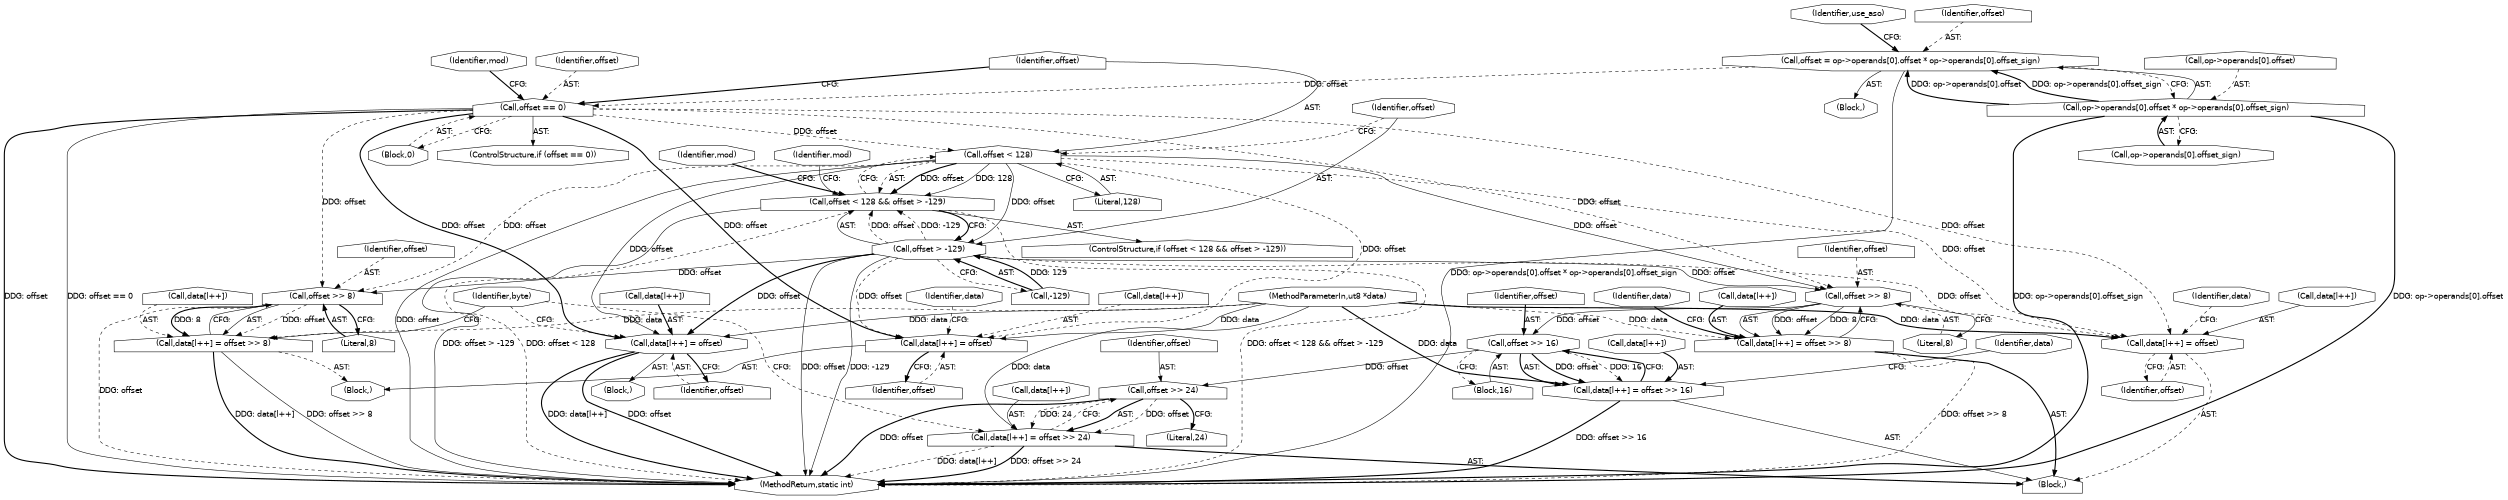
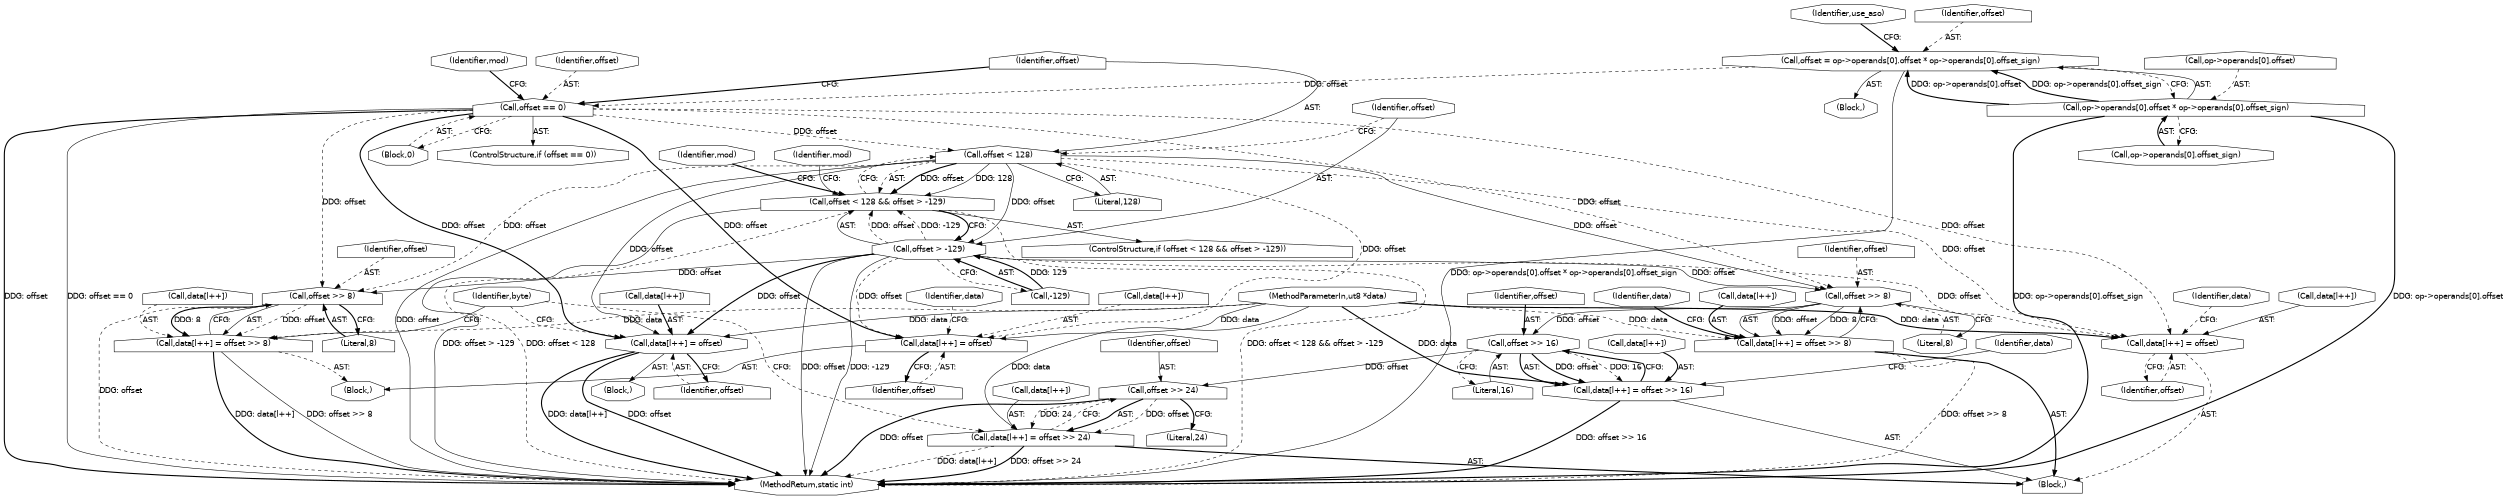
node "(Block,16)": label "(Block,16)" -> "(Literal,16)"
